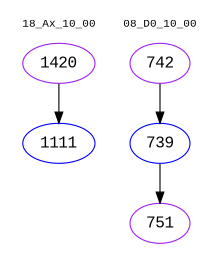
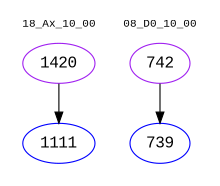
node "751": removed
